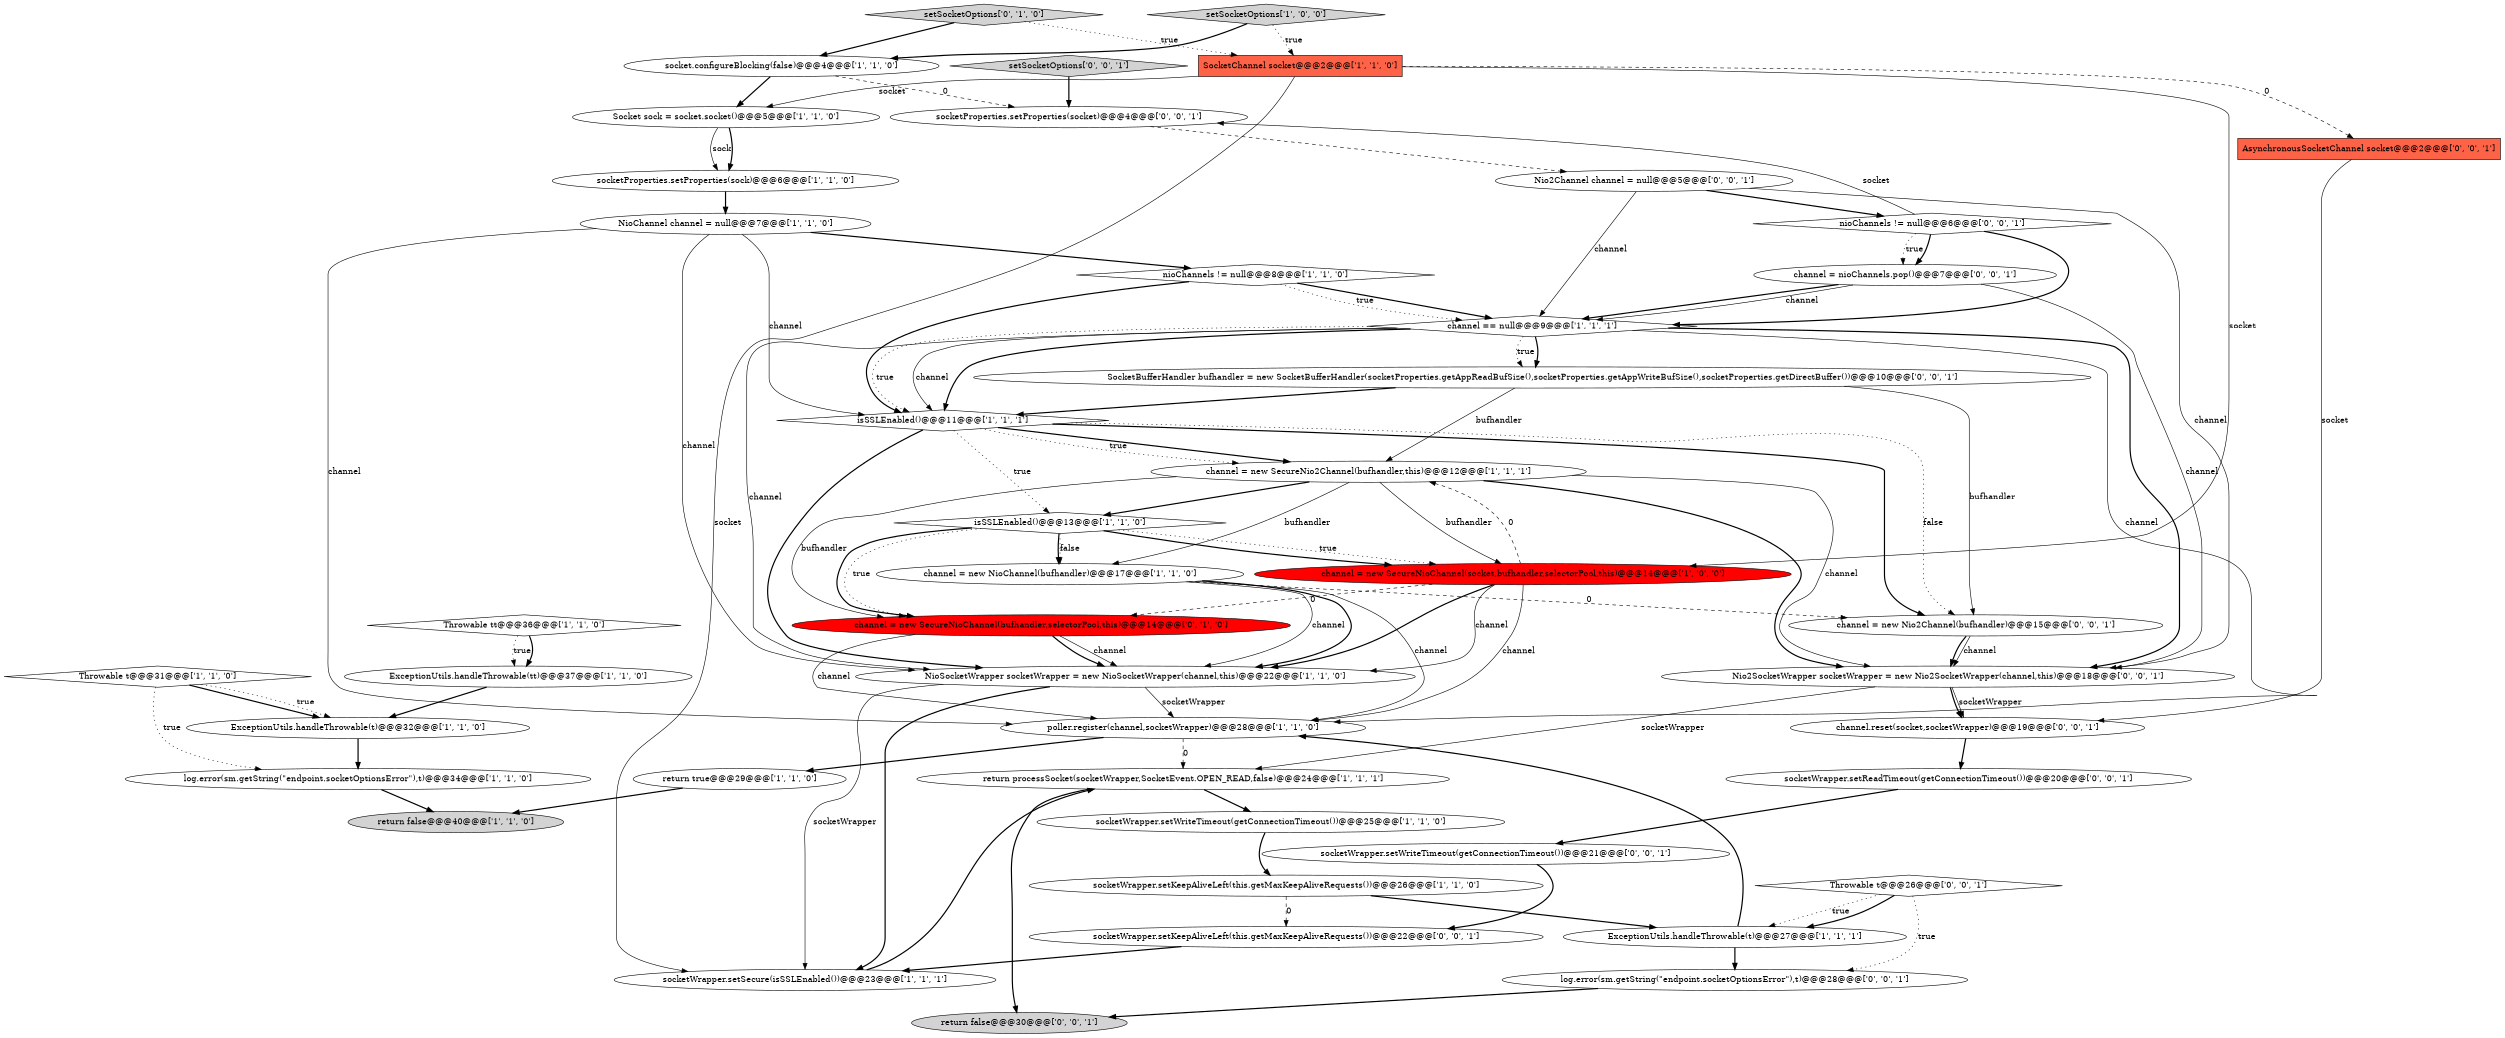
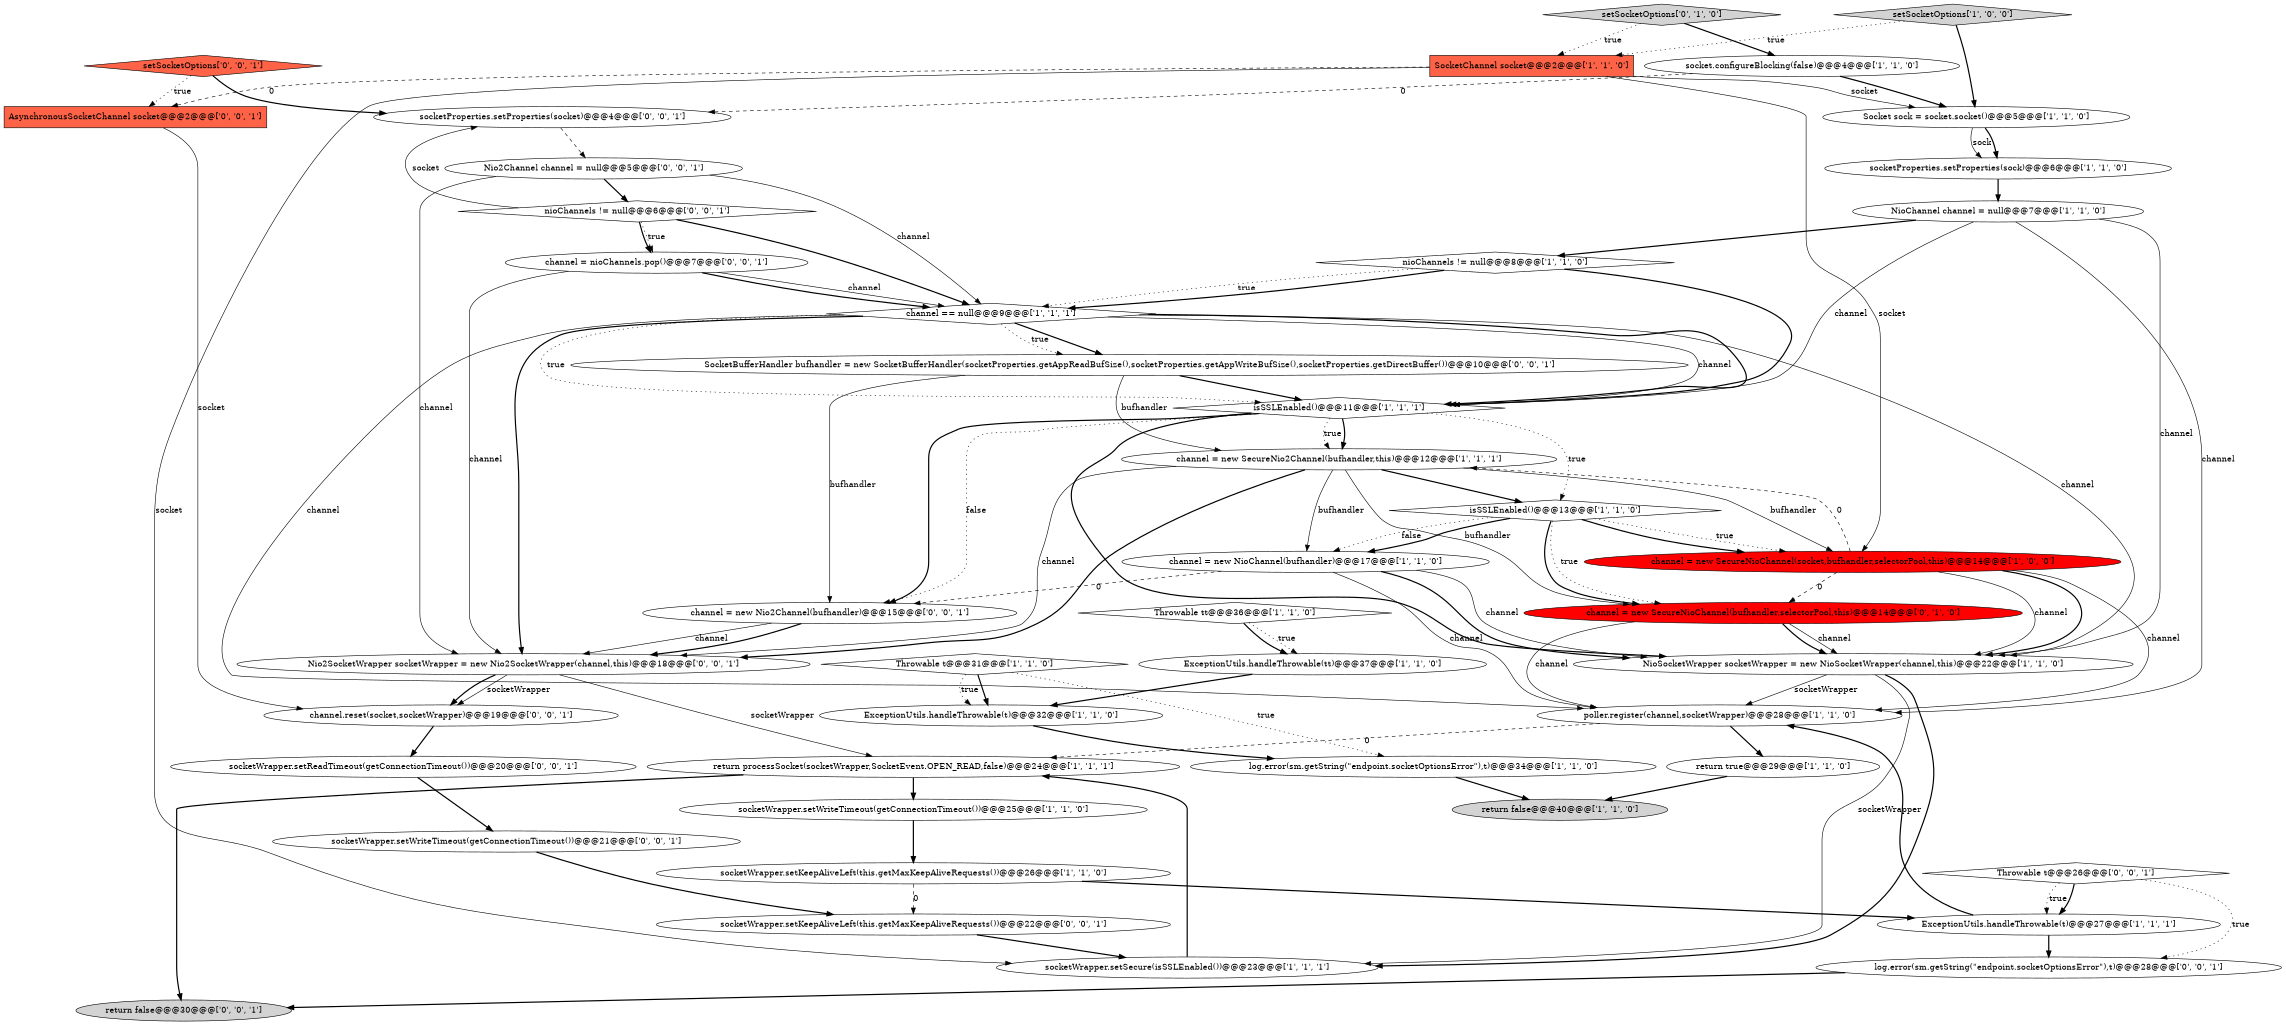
edge "setSocketOptions['1', '0', '0']" -> "socket.configureBlocking(false)@@@4@@@['1', '1', '0']": now "setSocketOptions['1', '0', '0']" -> "Socket sock = socket.socket()@@@5@@@['1', '1', '0']"
node "setSocketOptions['0', '0', '1']": fillcolor lightgray -> tomato
edge "setSocketOptions['0', '0', '1']" -> "AsynchronousSocketChannel socket@@@2@@@['0', '0', '1']": added, label "true"
